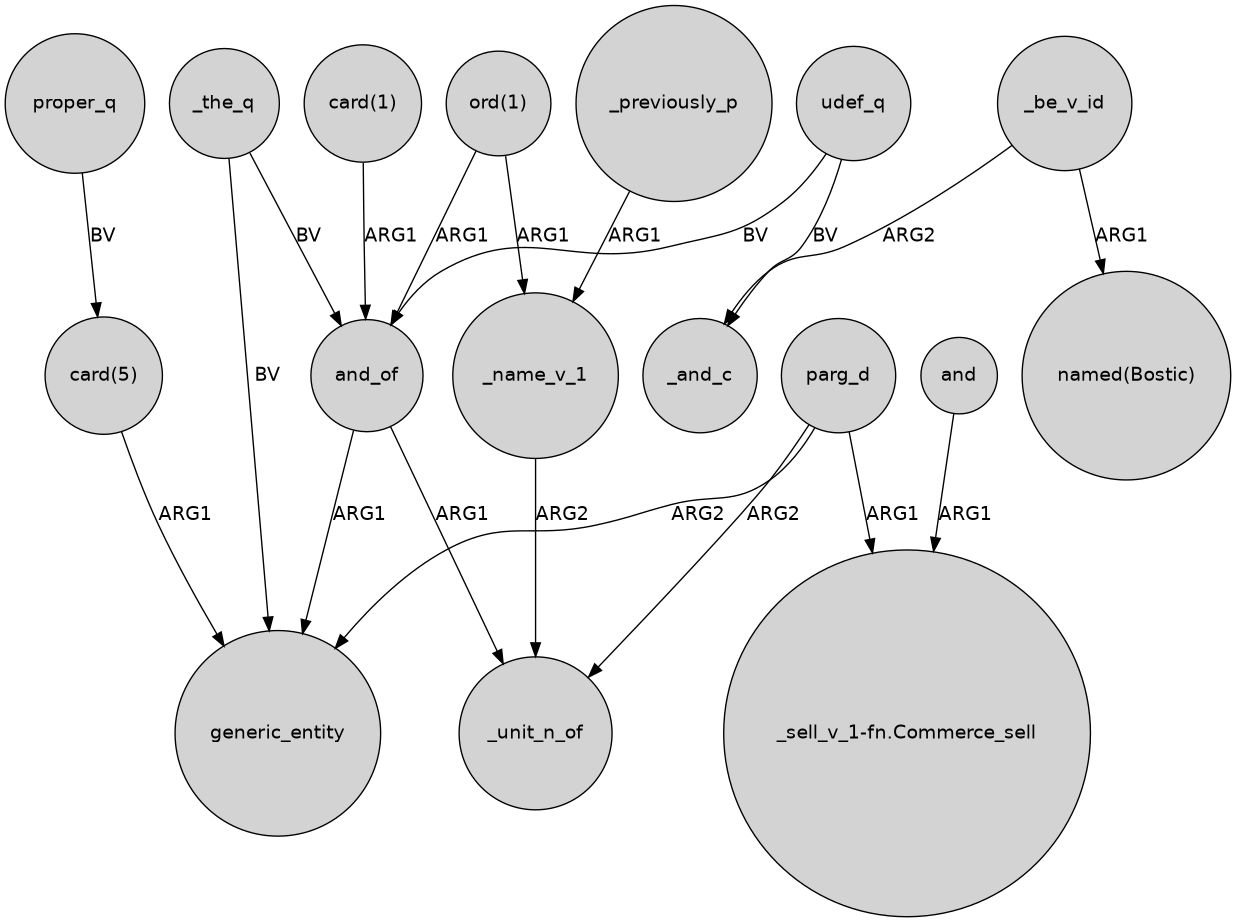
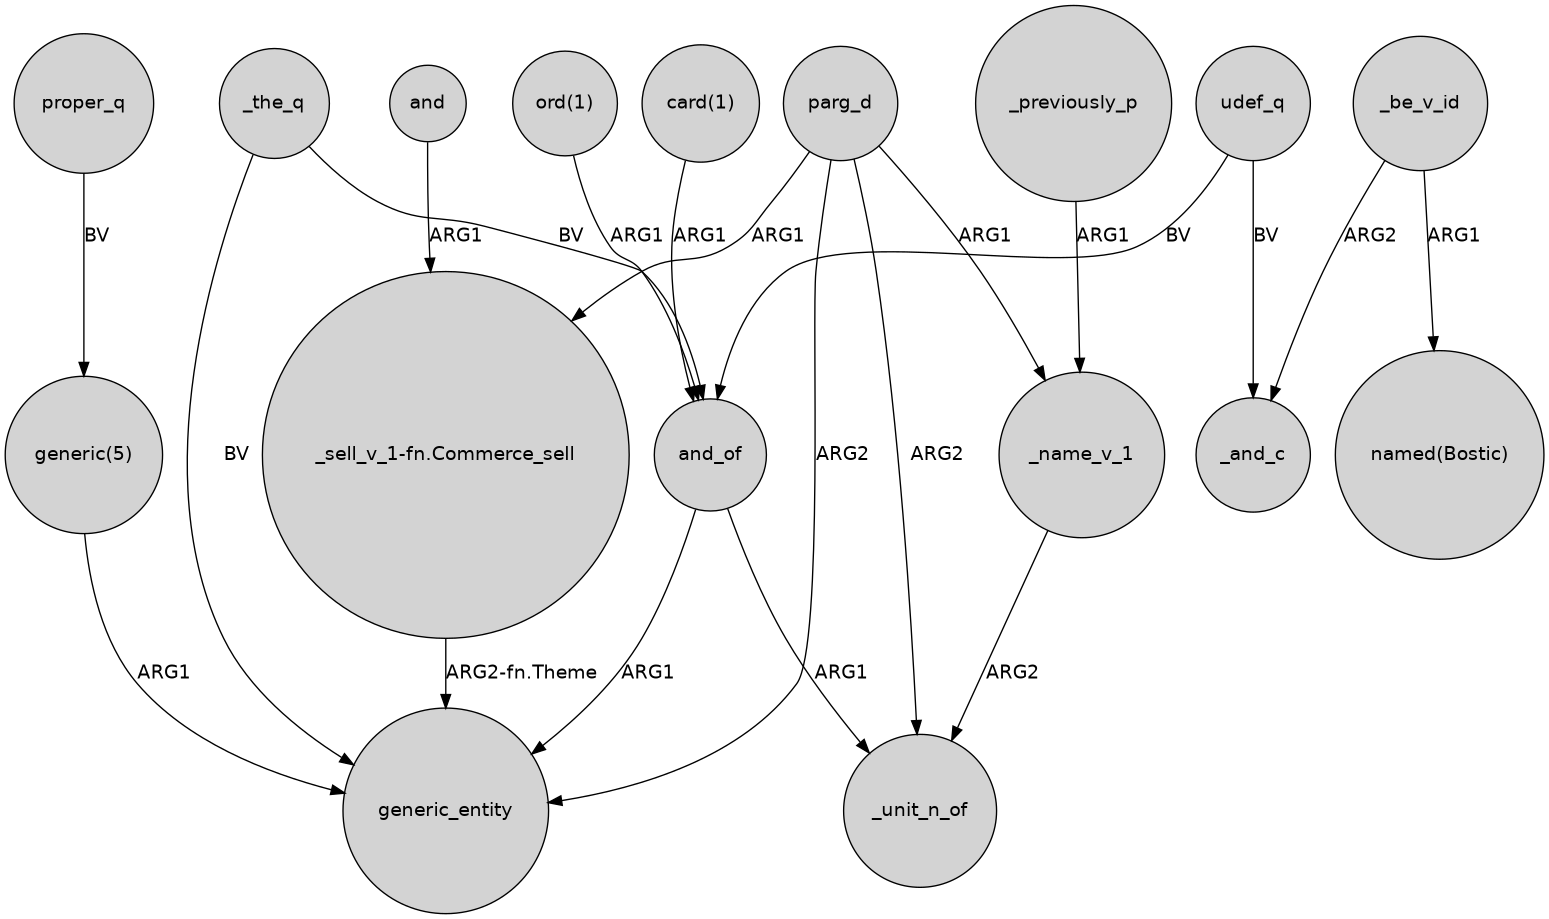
edge "ord(1)" -> "_name_v_1": now "parg_d" -> "_name_v_1"
node "card(5)": label "card(5)" -> "generic(5)"
edge "_sell_v_1-fn.Commerce_sell" -> "generic_entity": added, label "ARG2-fn.Theme"
